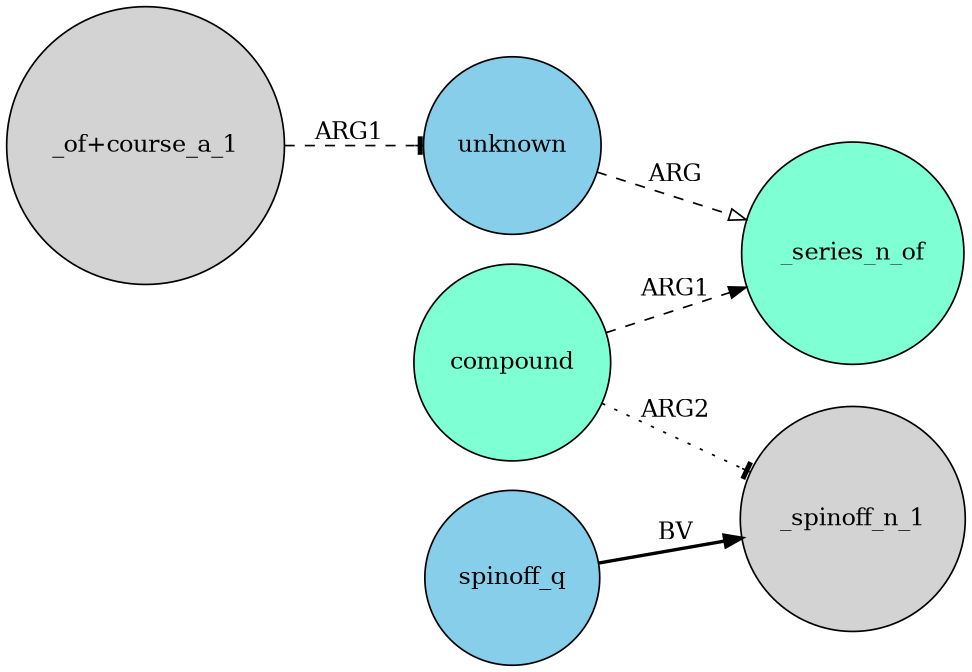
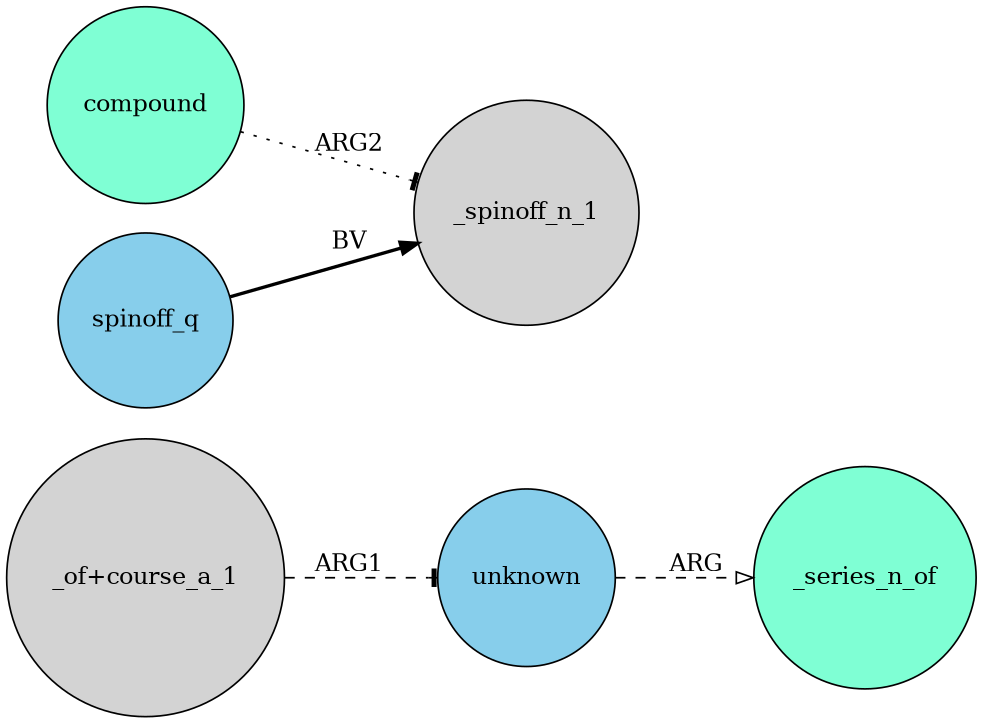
edge "compound" -> "_series_n_of": removed, label "ARG1"
